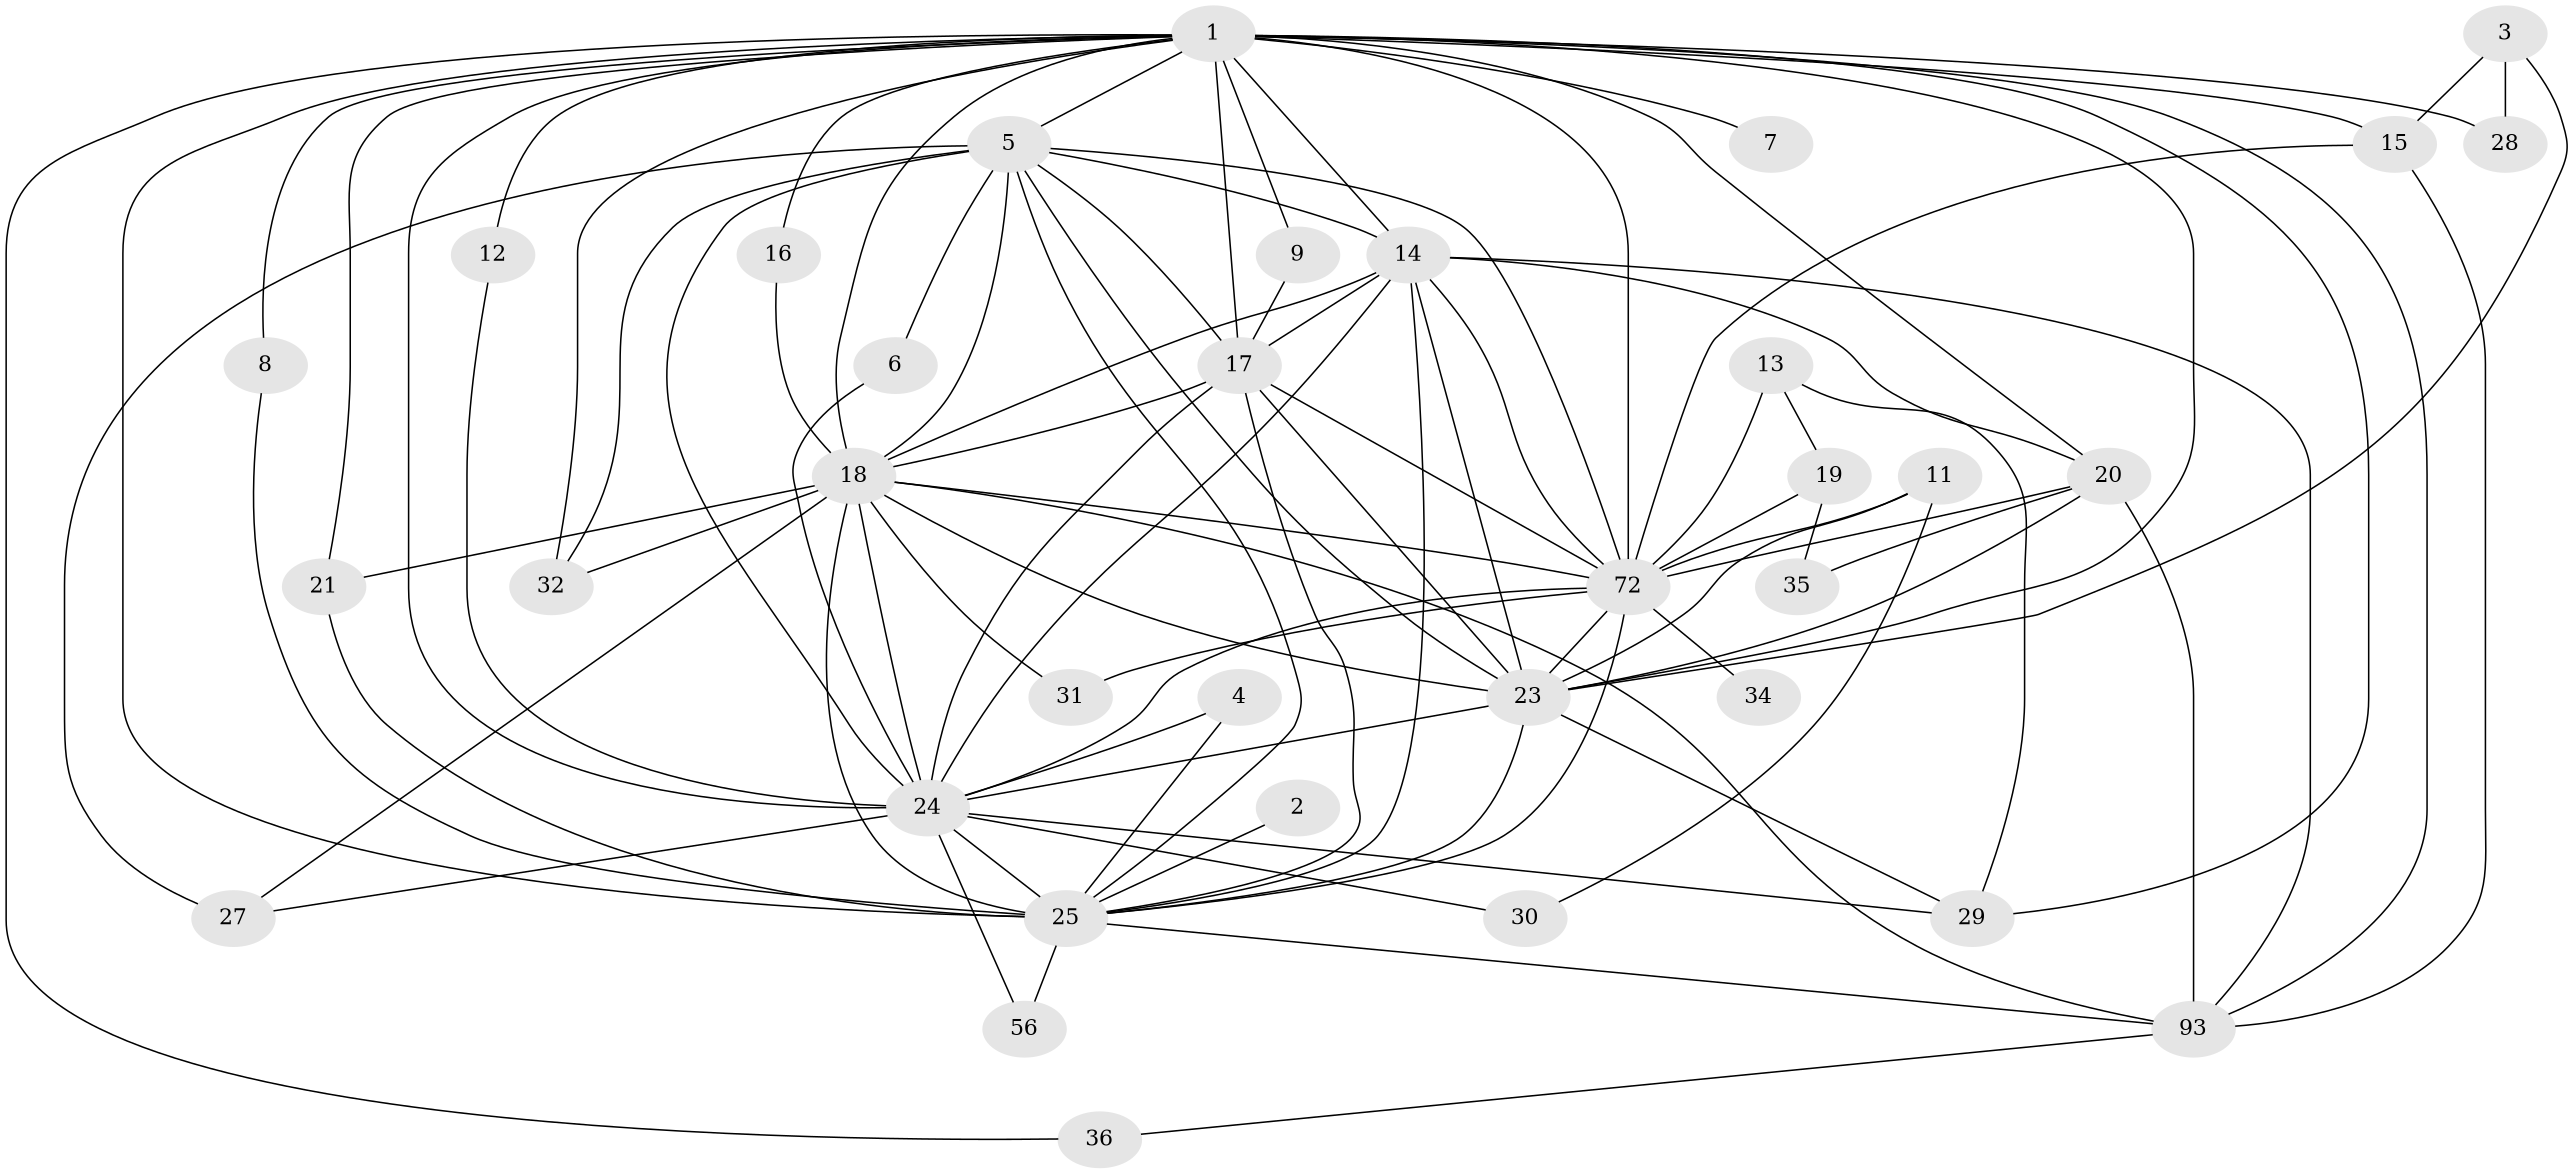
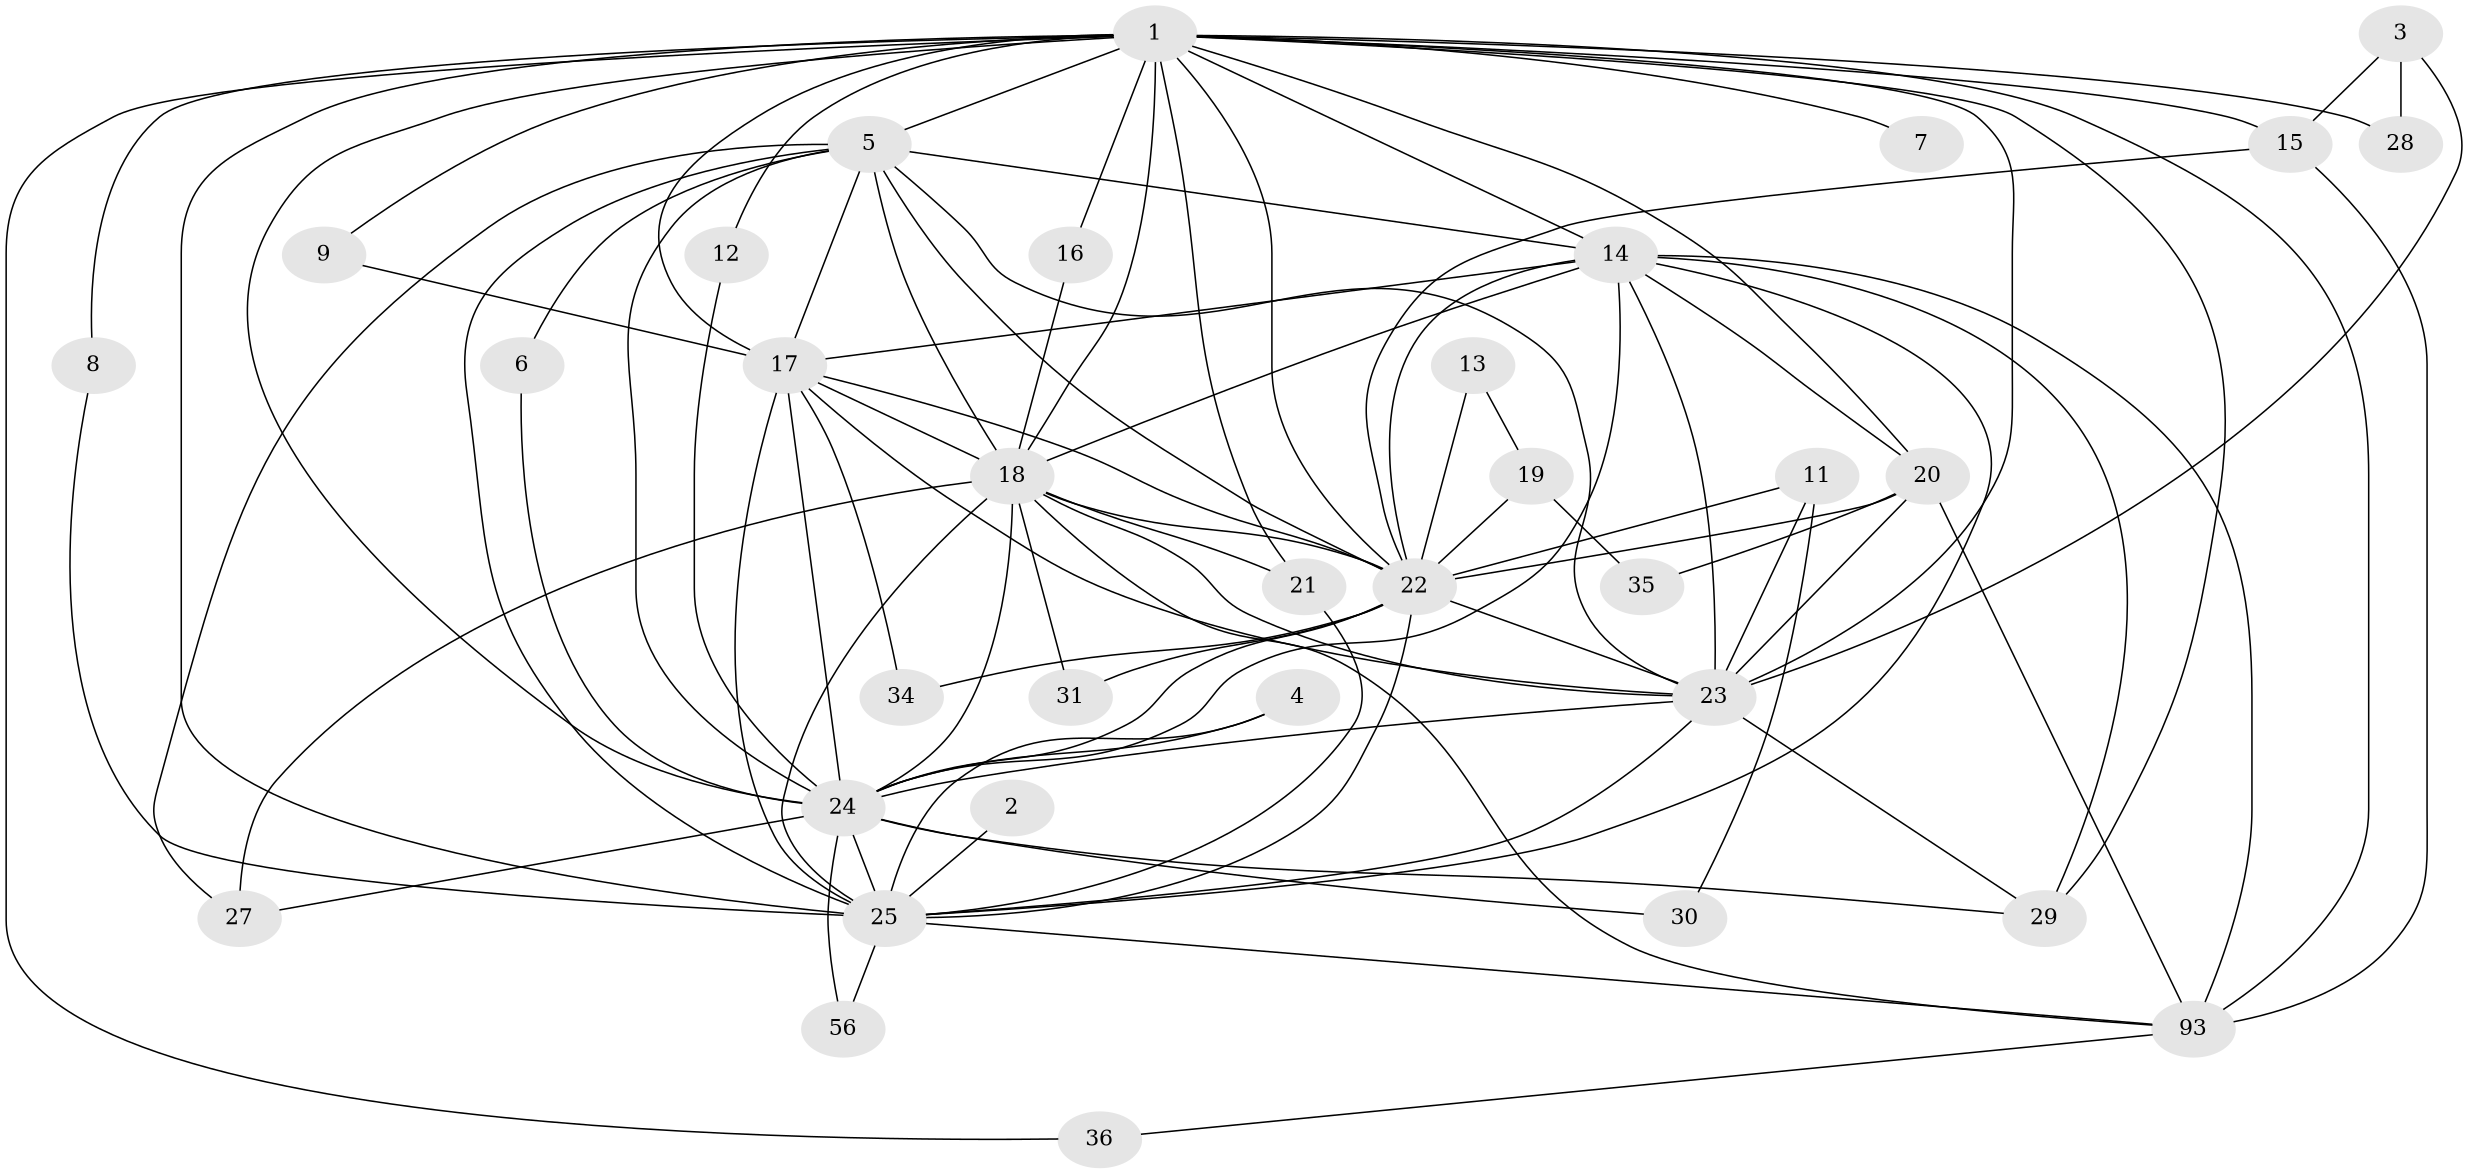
edge "17" -- "34": added
edge "13" -- "29": now "14" -- "29"
node "32": removed
node "72": label "72" -> "22"
